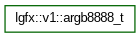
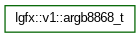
node "lgfx::v1::argb8888_t": label "lgfx::v1::argb8888_t" -> "lgfx::v1::argb8868_t"
